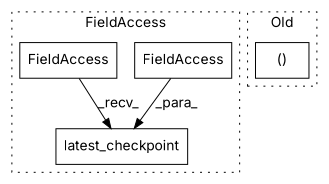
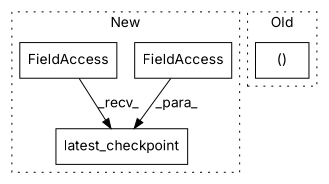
cluster "FieldAccess": label "FieldAccess" -> "New"
